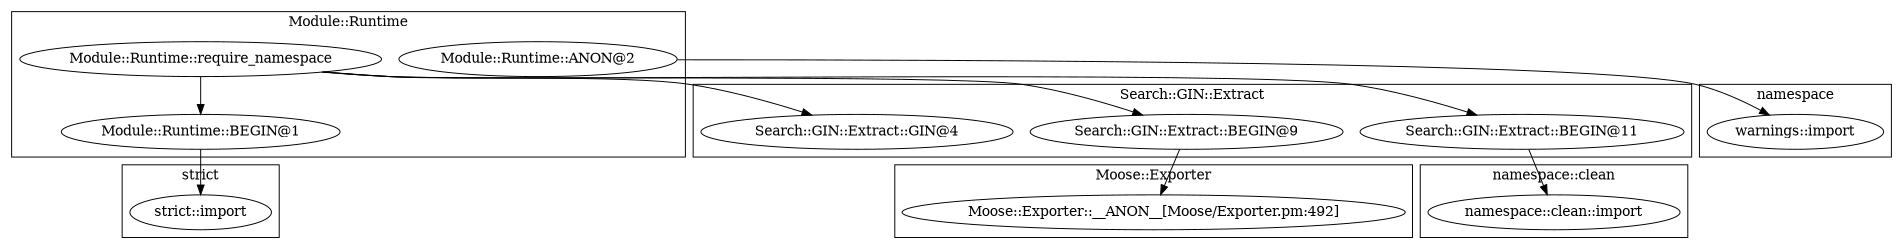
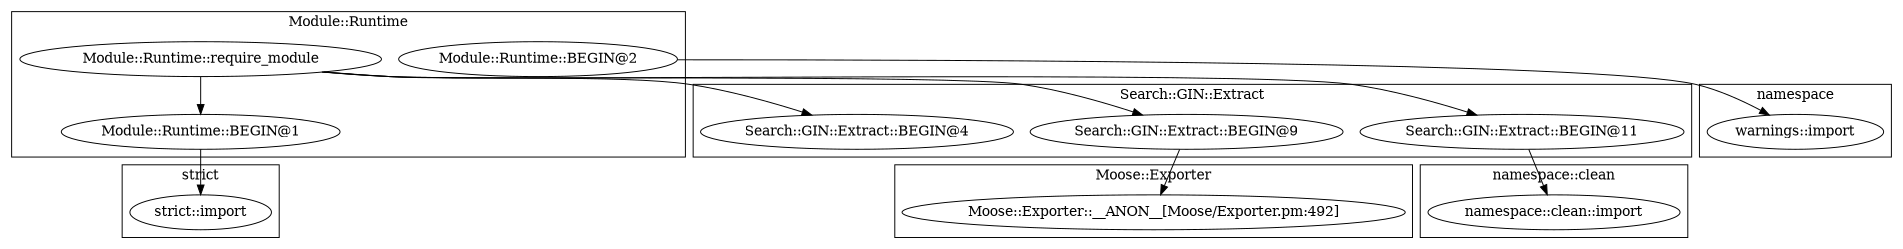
node "Module::Runtime::require_namespace": label "Module::Runtime::require_namespace" -> "Module::Runtime::require_module"
node "Module::Runtime::ANON@2": label "Module::Runtime::ANON@2" -> "Module::Runtime::BEGIN@2"
node "Search::GIN::Extract::GIN@4": label "Search::GIN::Extract::GIN@4" -> "Search::GIN::Extract::BEGIN@4"
